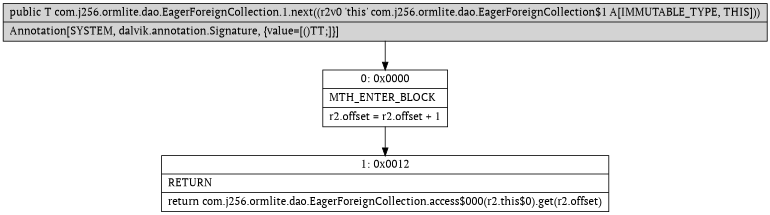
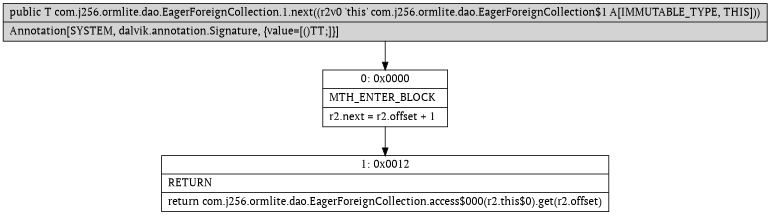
node "0: 0x0000": text "r2.offset = r2.offset + 1" -> "r2.next = r2.offset + 1"
